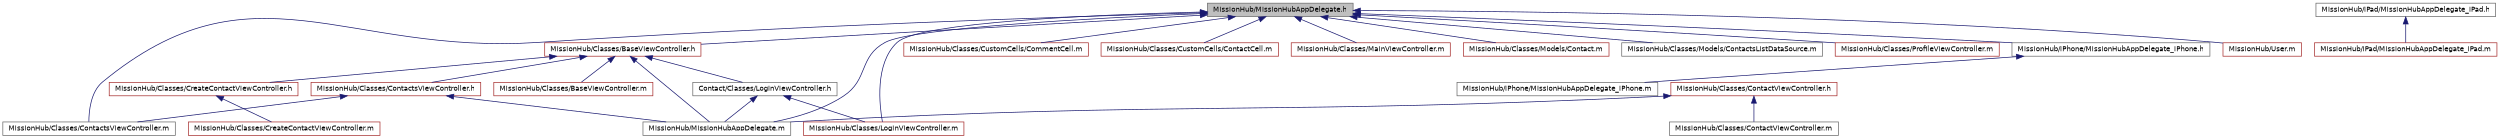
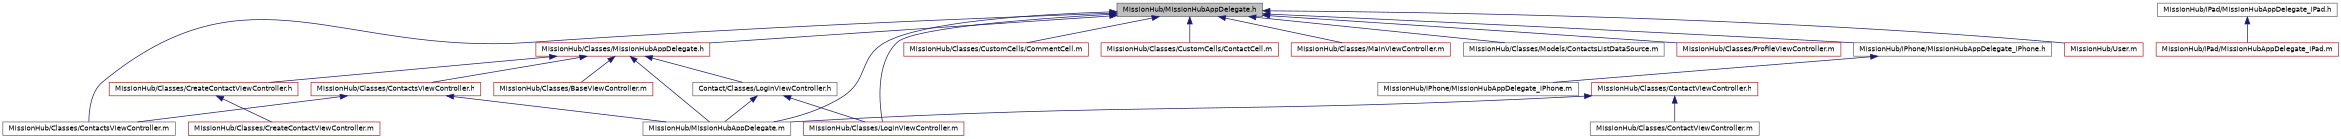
node "MissionHub/Classes/BaseViewController.h": label "MissionHub/Classes/BaseViewController.h" -> "MissionHub/Classes/MissionHubAppDelegate.h"
node "MissionHub/Classes/Models/Contact.m": removed
